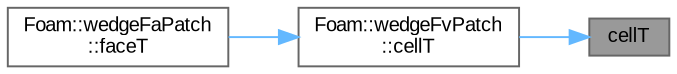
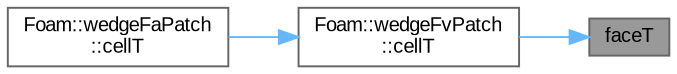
node "Foam::wedgeFaPatch ::faceT": label "Foam::wedgeFaPatch ::faceT" -> "Foam::wedgeFaPatch ::cellT"
node "cellT": label "cellT" -> "faceT"
